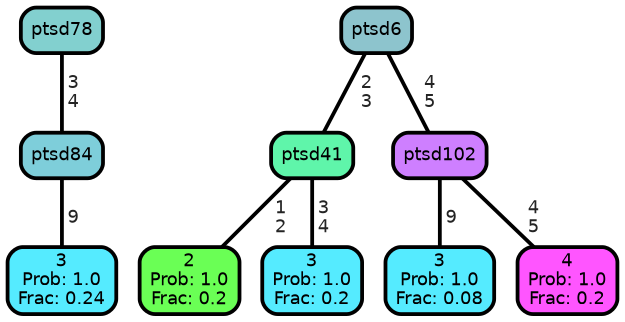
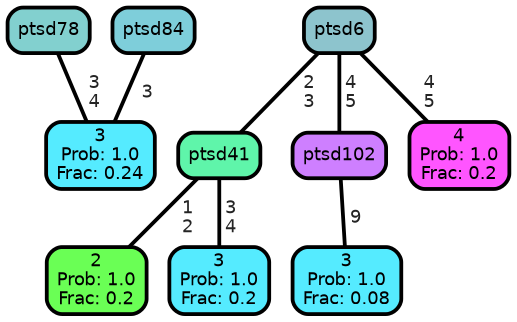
edge "ptsd78" -- "ptsd84": now "ptsd78" -- "3 Prob: 1.0 Frac: 0.24"
edge "ptsd102" -- "4 Prob: 1.0 Frac: 0.2": now "ptsd6" -- "4 Prob: 1.0 Frac: 0.2"
edge "ptsd84" -- "3 Prob: 1.0 Frac: 0.24": label " 9" -> " 3"
